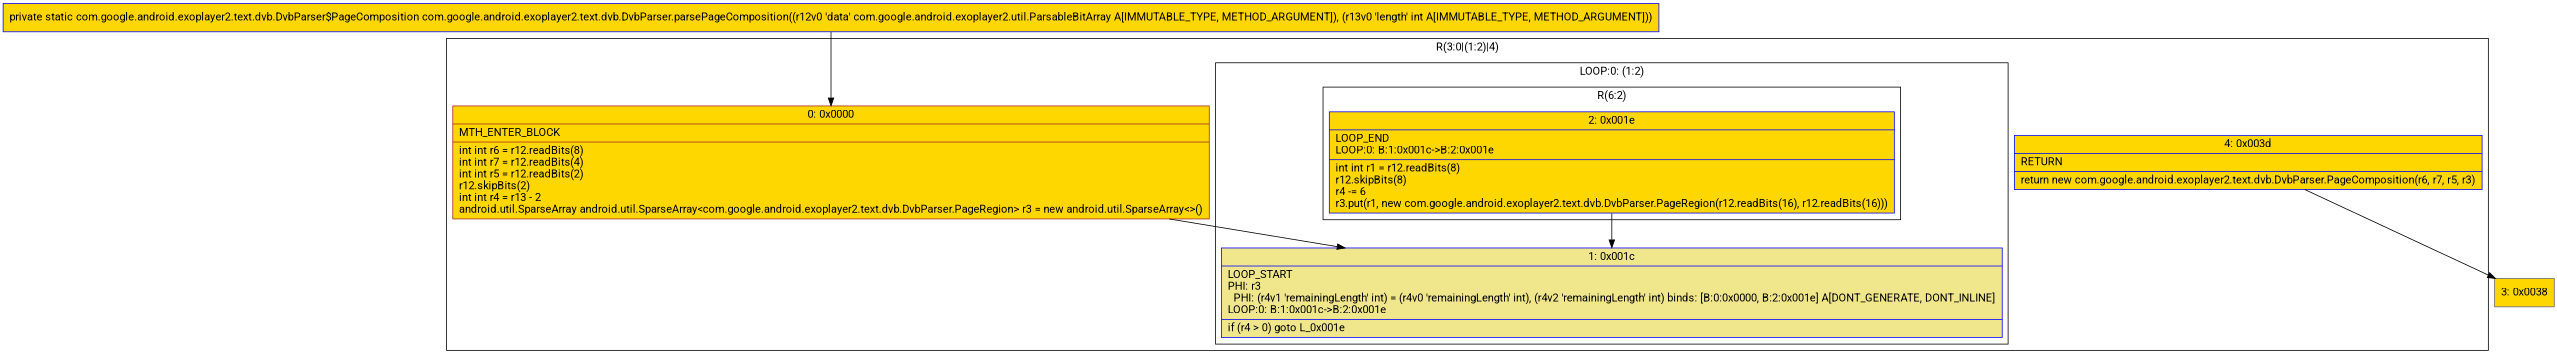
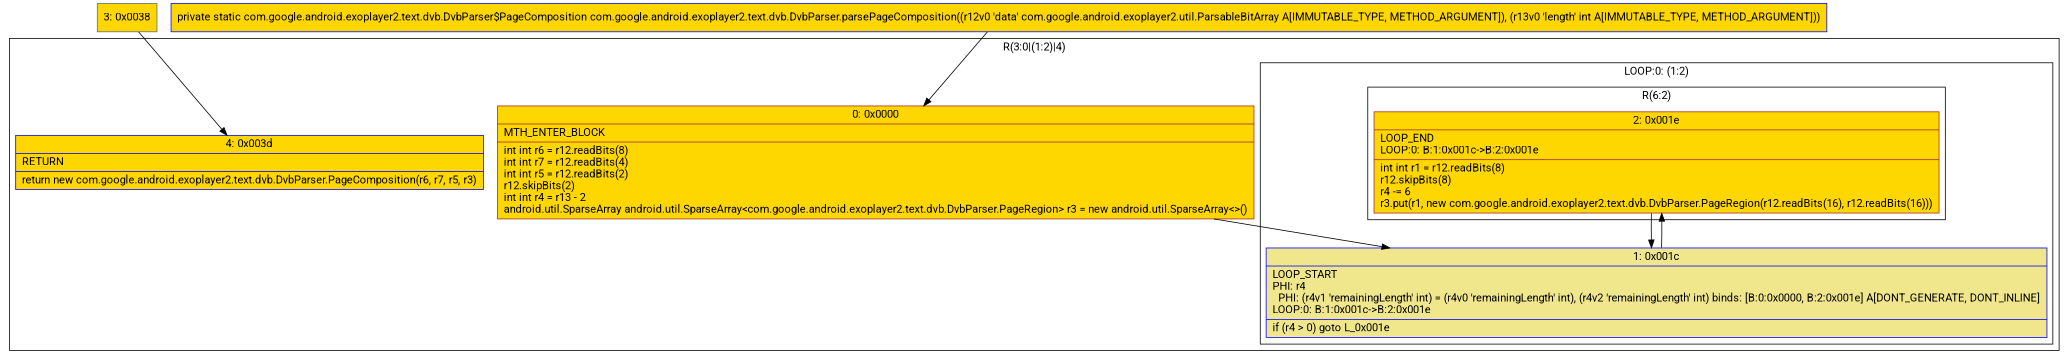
node "2: 0x001e": color blue -> brown
edge "4: 0x003d" -> "3: 0x0038": reversed
edge "1: 0x001c" -> "2: 0x001e": added
node "1: 0x001c": text "PHI: r3" -> "PHI: r4"
